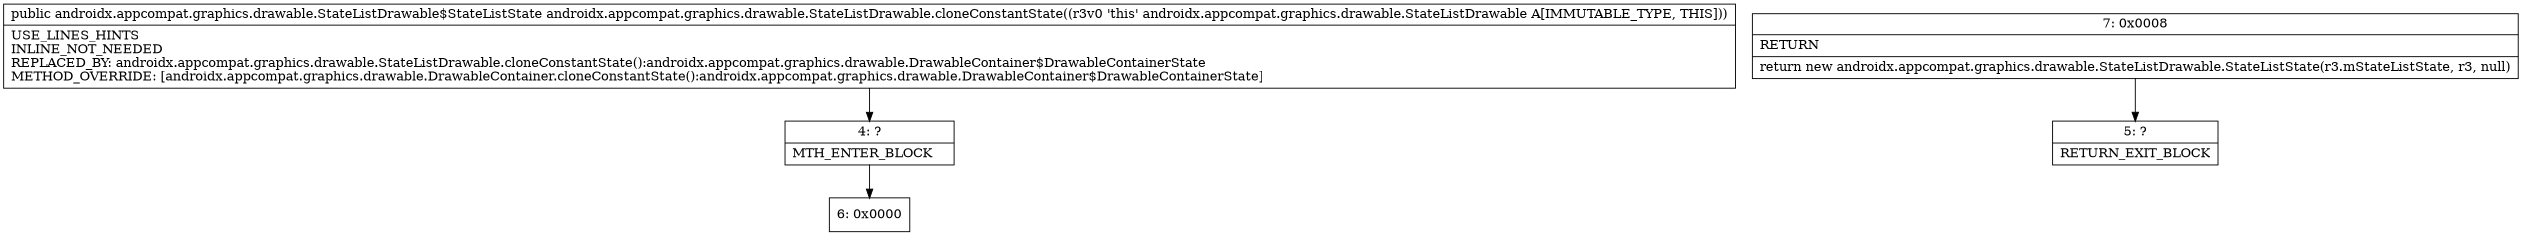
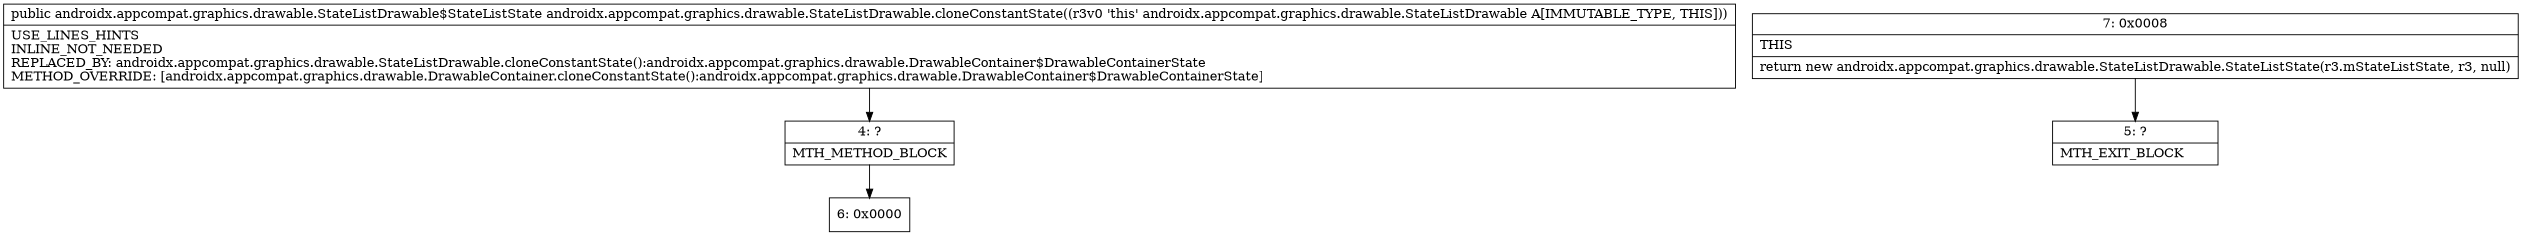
node "7: 0x0008": text "RETURN" -> "THIS"
node "4: ?": text "MTH_ENTER_BLOCK" -> "MTH_METHOD_BLOCK"
node "5: ?": text "RETURN_EXIT_BLOCK" -> "MTH_EXIT_BLOCK"
